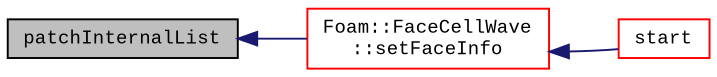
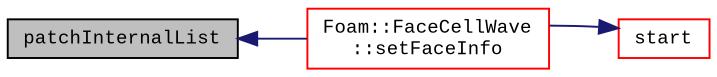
edge "start" -> "Foam::FaceCellWave ::setFaceInfo": reversed
